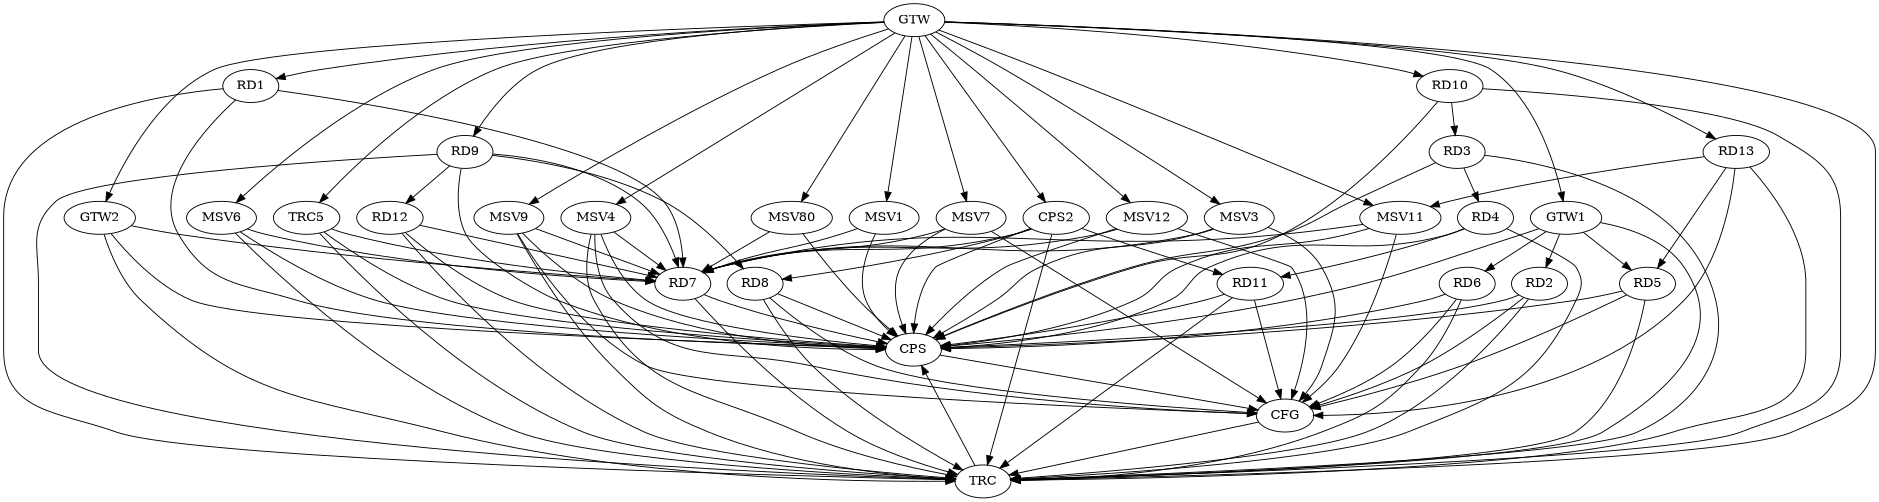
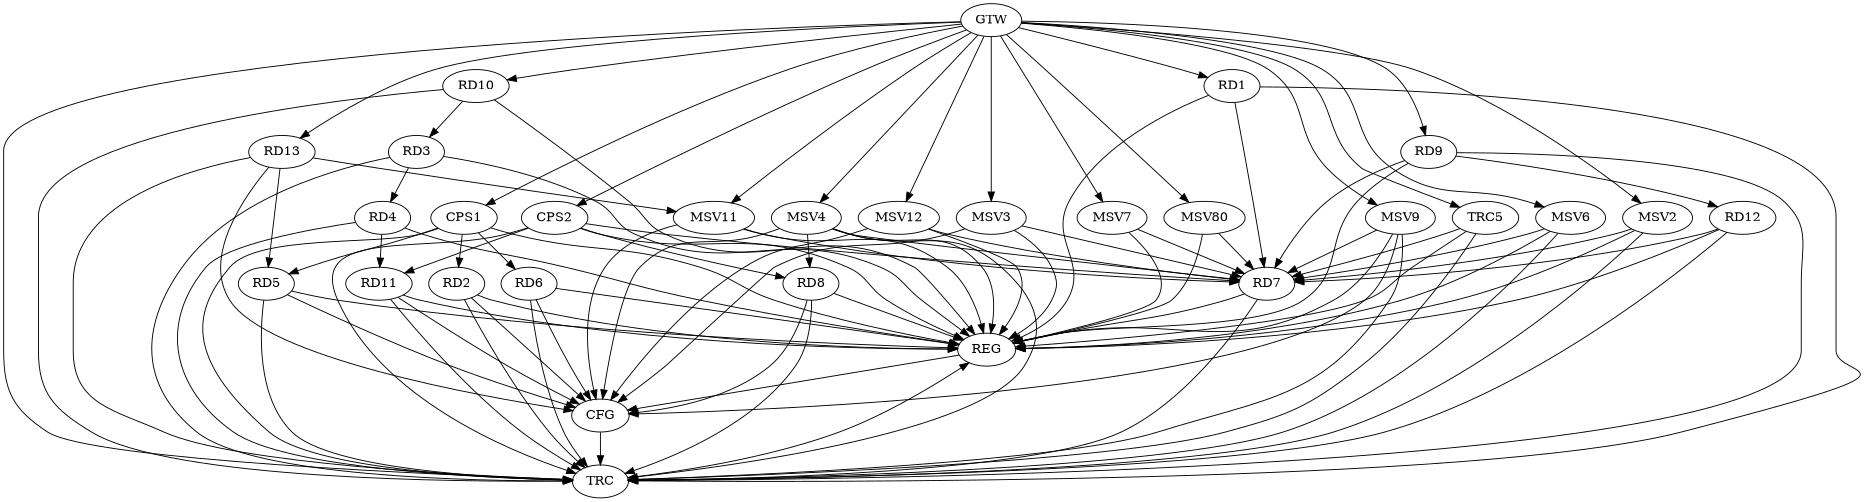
edge "RD9" -> "RD8": now "MSV4" -> "RD8"
node "GTW2": label "GTW2" -> "MSV2"
node "MSV1": removed
node "GTW1": label "GTW1" -> "CPS1"
edge "MSV7" -> "CFG": removed
node "CPS": label "CPS" -> "REG"
